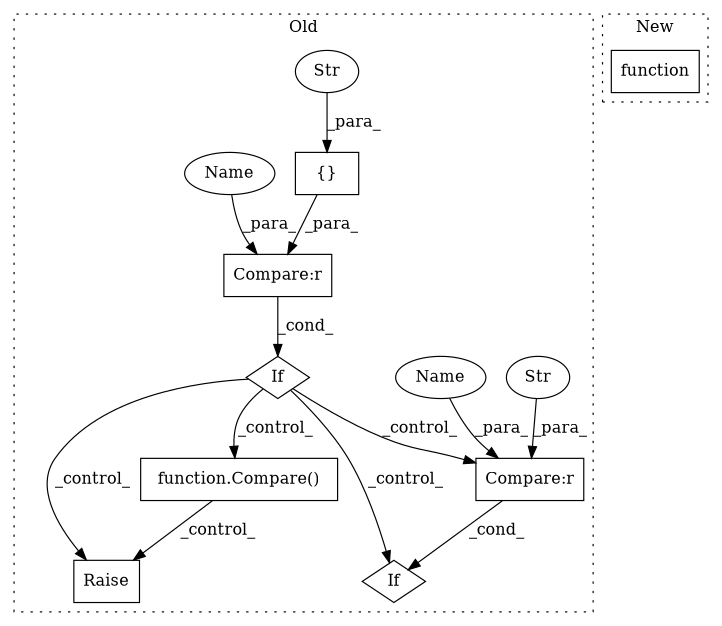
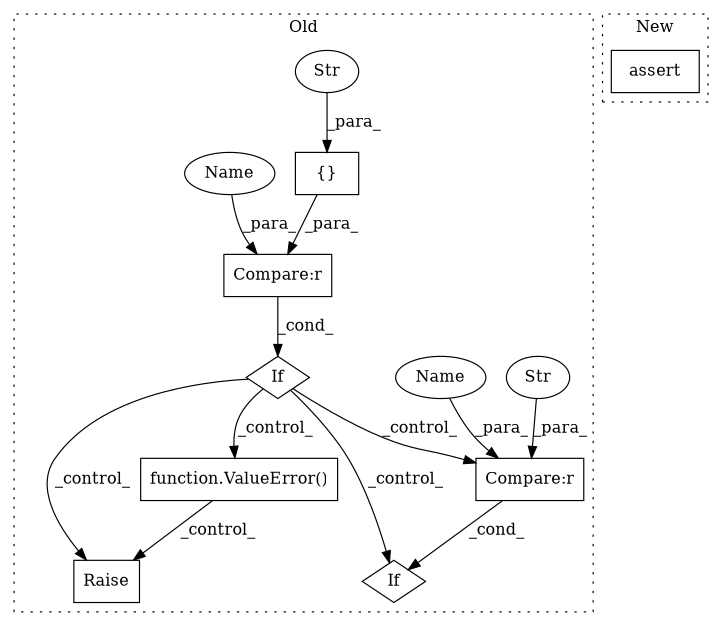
node "function": label "function" -> "assert"
node "function.Compare()": label "function.Compare()" -> "function.ValueError()"
